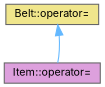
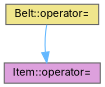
edge "Item::operator=" -> "Belt::operator=": reversed
